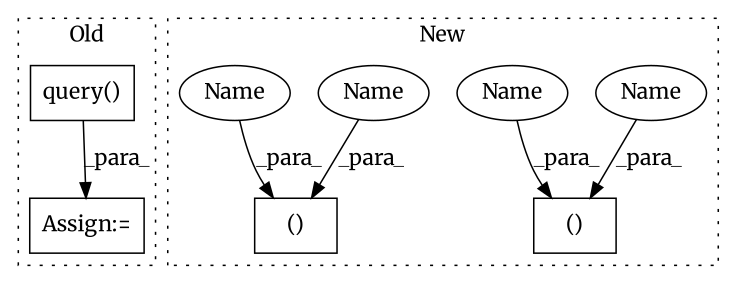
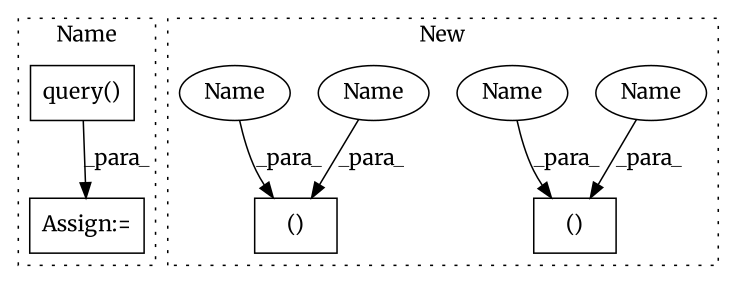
cluster "Old": label "Old" -> "Name"
